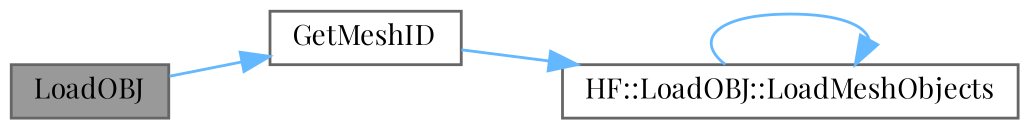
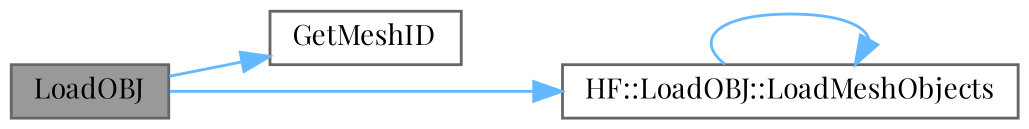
edge "GetMeshID" -> "HF::LoadOBJ::LoadMeshObjects": now "LoadOBJ" -> "HF::LoadOBJ::LoadMeshObjects"
